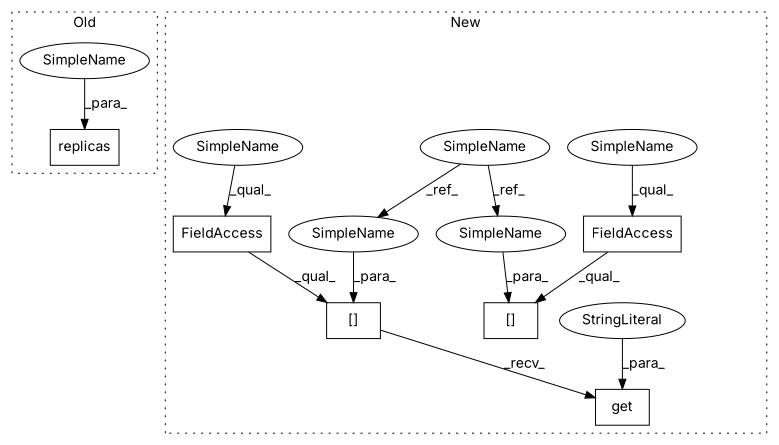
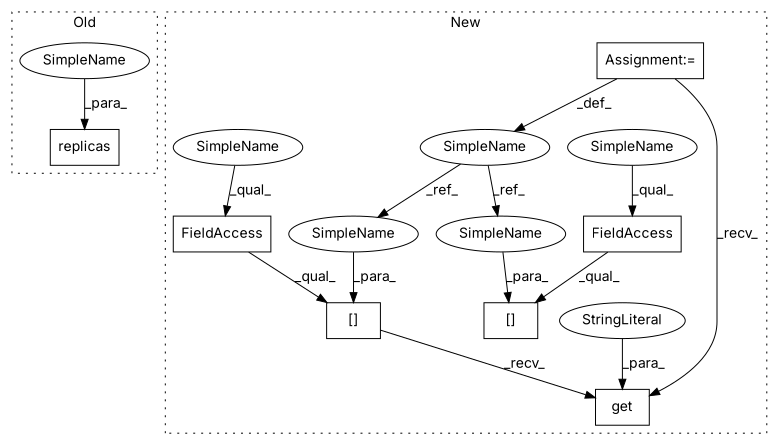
node "Assignment:=": added
